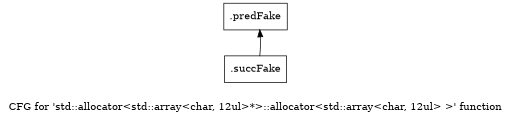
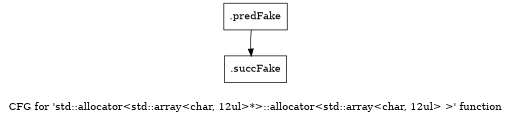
edge ".succFake" -> ".predFake": reversed
